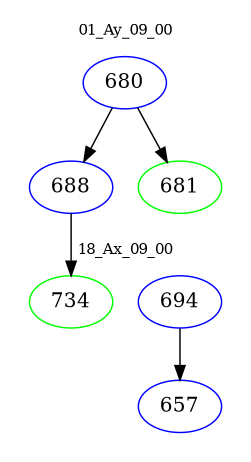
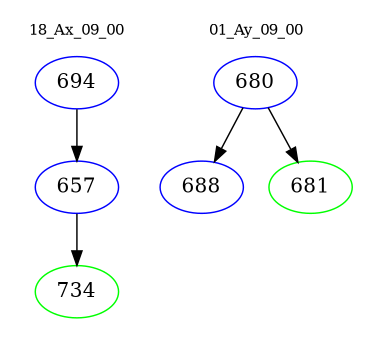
edge "688" -> "734": now "657" -> "734"
